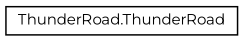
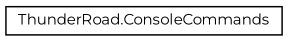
node "ThunderRoad.ThunderRoad": label "ThunderRoad.ThunderRoad" -> "ThunderRoad.ConsoleCommands"
